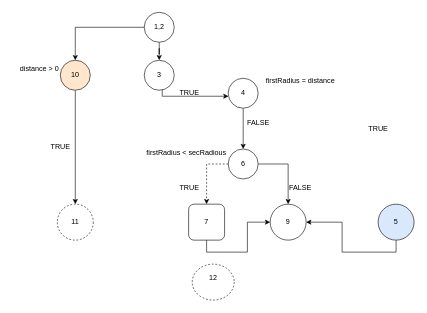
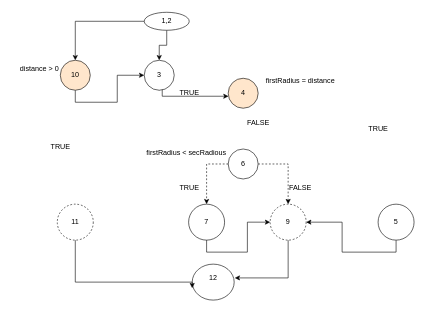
node "1,2": size 30x30 -> 45x18
node "4": fillcolor #ffffff -> #ffe6cc
edge "4" -> "6": removed
edge "6" -> "9": style solid -> dashed
edge "10" -> "11": now "10" -> "3"
node "7": shape rounded rectangle -> ellipse
node "9": style solid -> dashed
node "5": fillcolor #dae8fc -> #ffffff
edge "9" -> "12": added
edge "11" -> "12": added
node "12": style dashed -> solid
